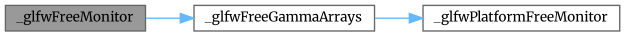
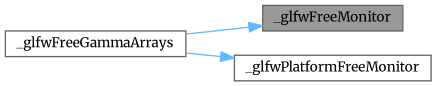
edge "_glfwFreeMonitor" -> "_glfwFreeGammaArrays": reversed
